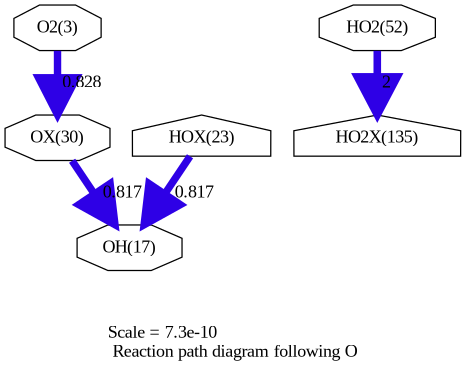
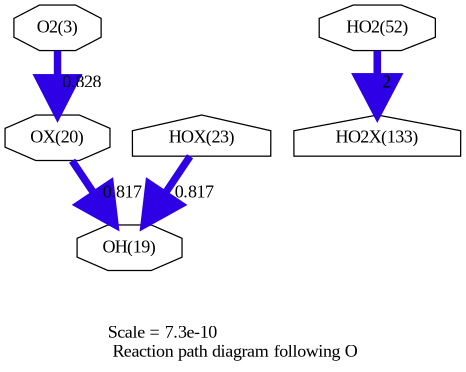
node "OX(30)": label "OX(30)" -> "OX(20)"
node "HO2X(135)": label "HO2X(135)" -> "HO2X(133)"
node "OH(17)": label "OH(17)" -> "OH(19)"
